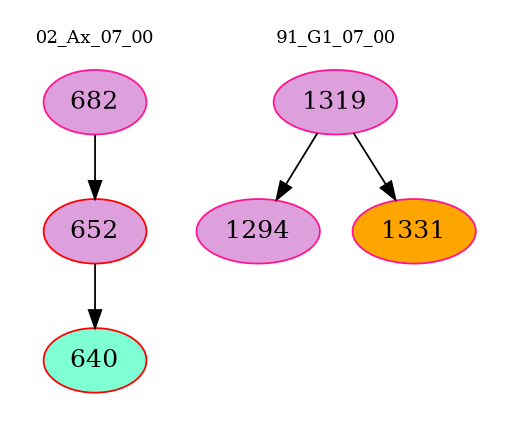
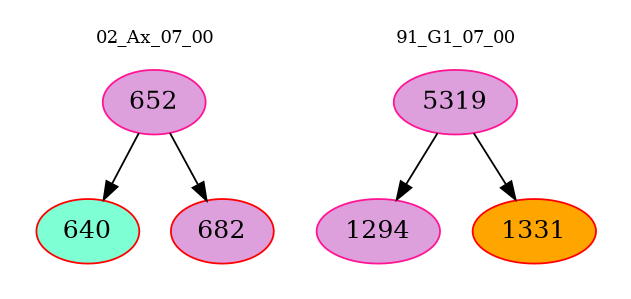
node "682": color deeppink -> red
node "1319": label "1319" -> "5319"
edge "682" -> "652": reversed
node "652": color red -> deeppink
node "1331": color deeppink -> red
